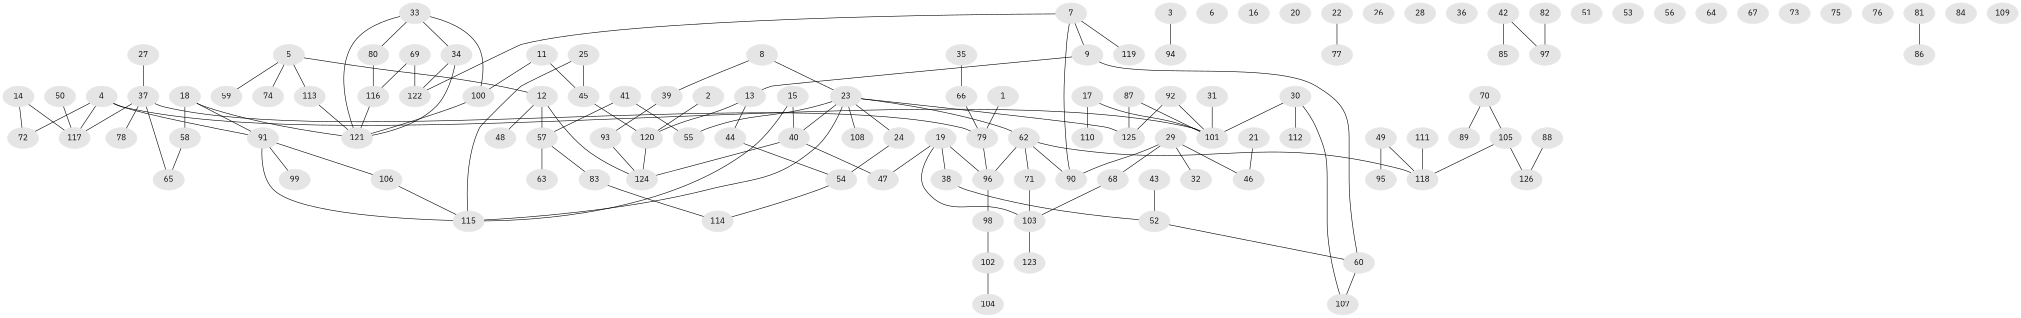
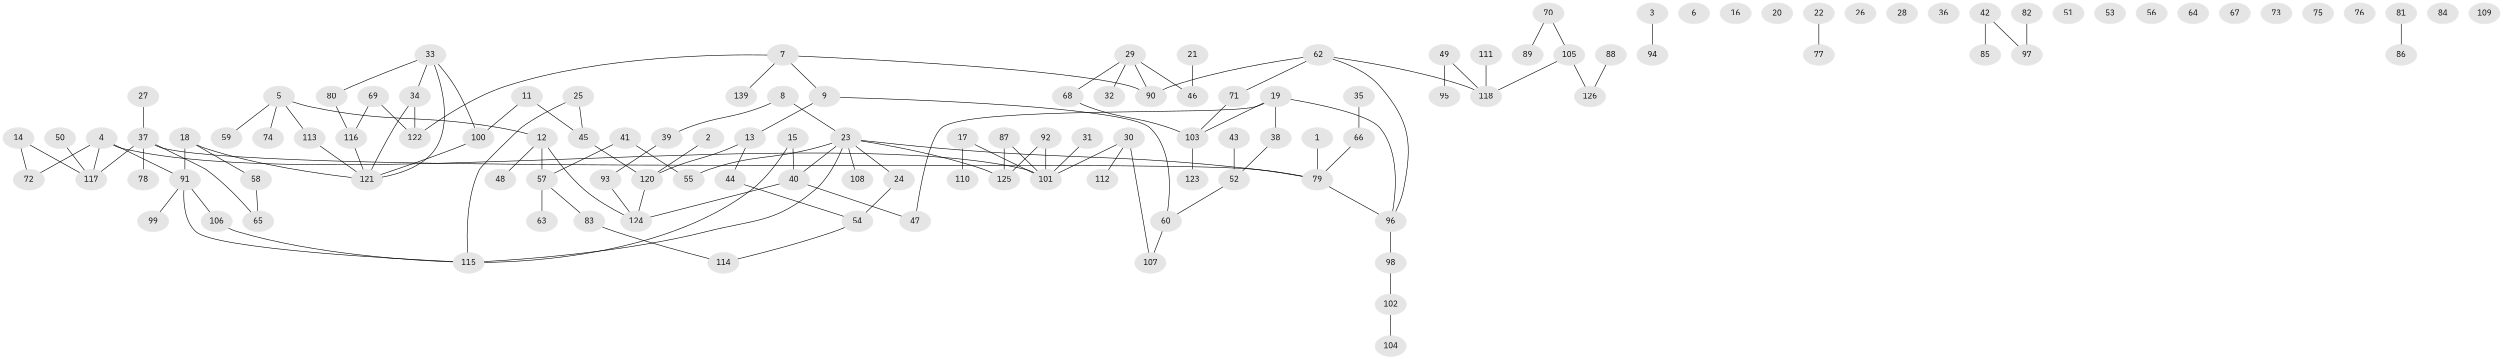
node "119": label "119" -> "139"
edge "23" -- "62": now "23" -- "79"
